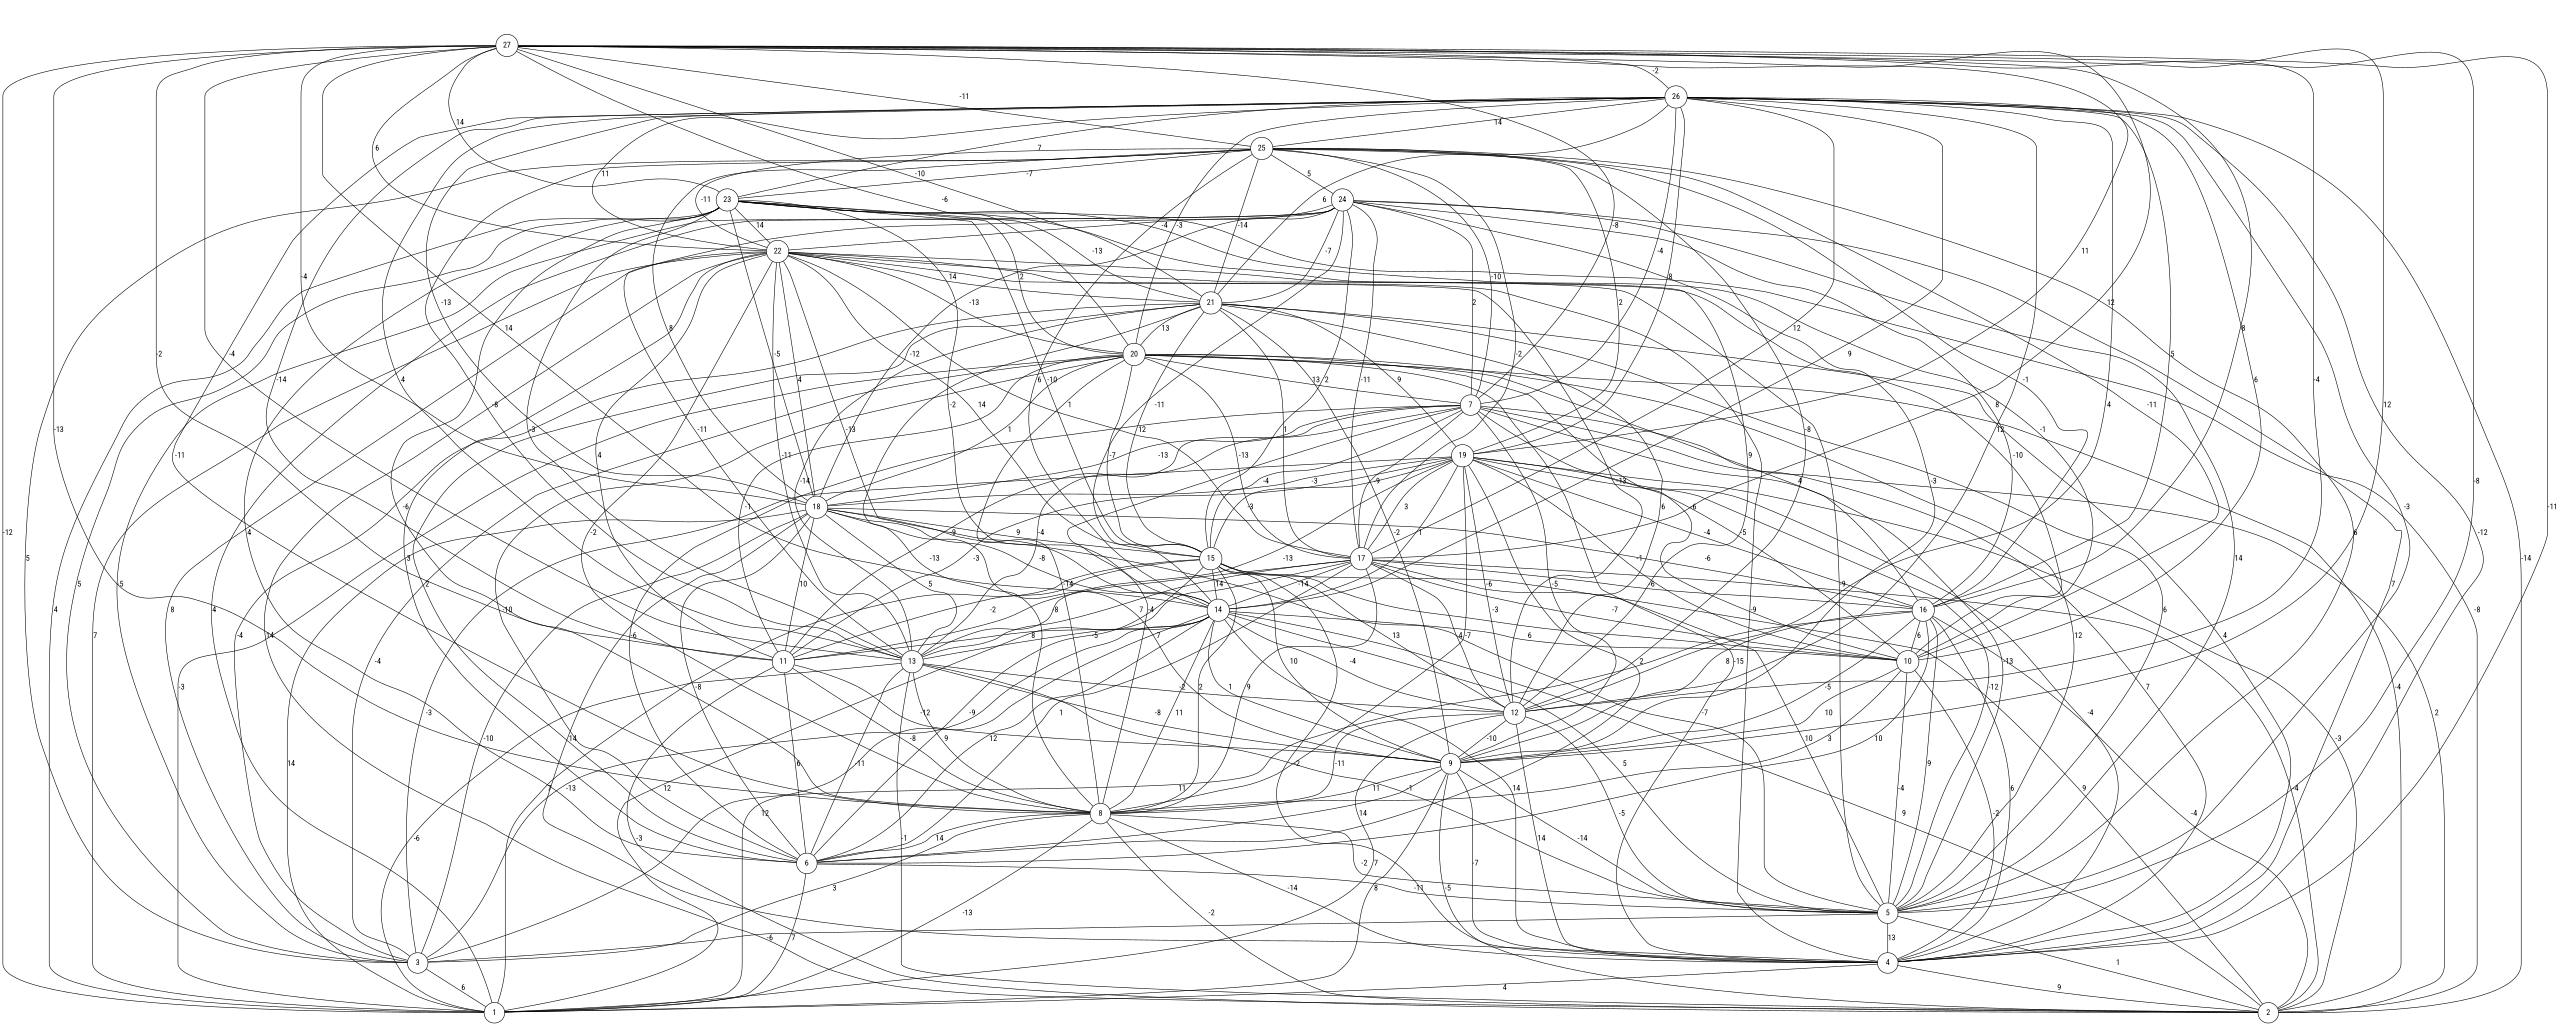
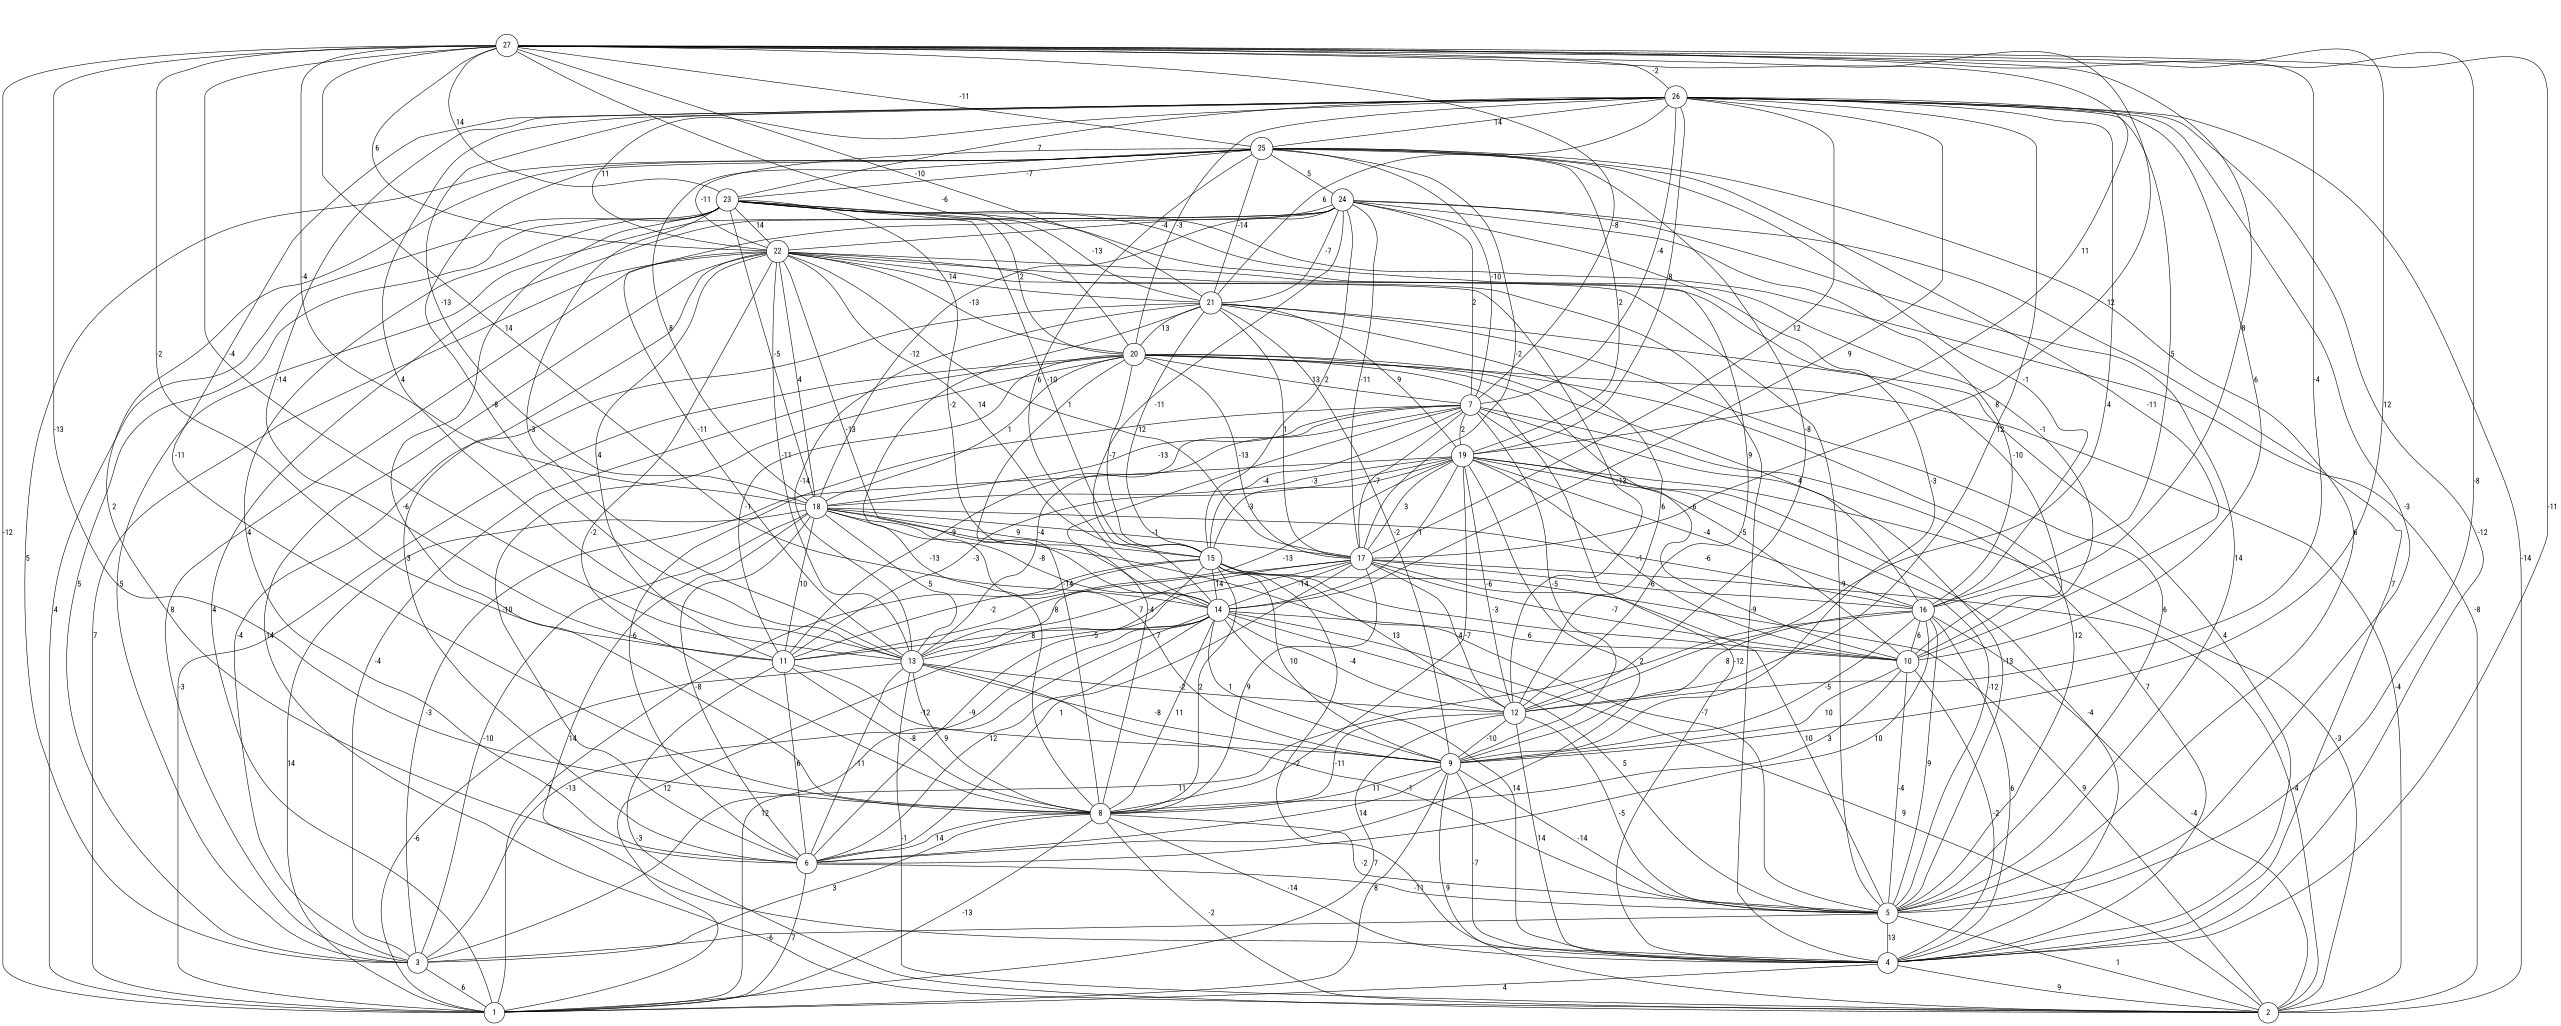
edge "21" -- "6": now "25" -- "6"
edge "7" -- "17": label "-9" -> "-7"
edge "7" -- "2": now "7" -- "19"
edge "18" -- "17": added, label "-1"
edge "20" -- "4": label "-15" -> "-12"
edge "9" -- "2": label "-5" -> "9"
